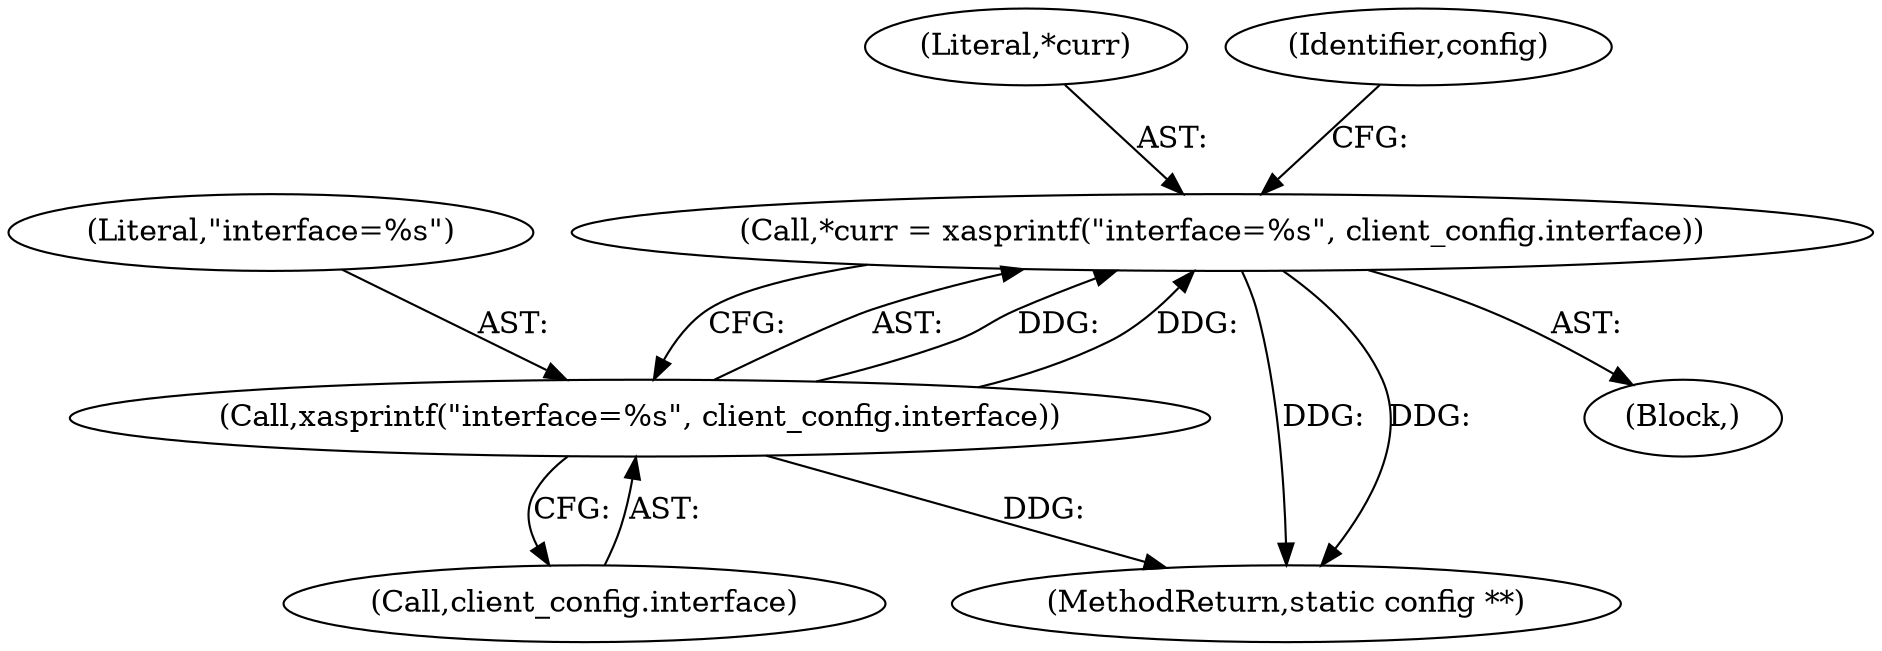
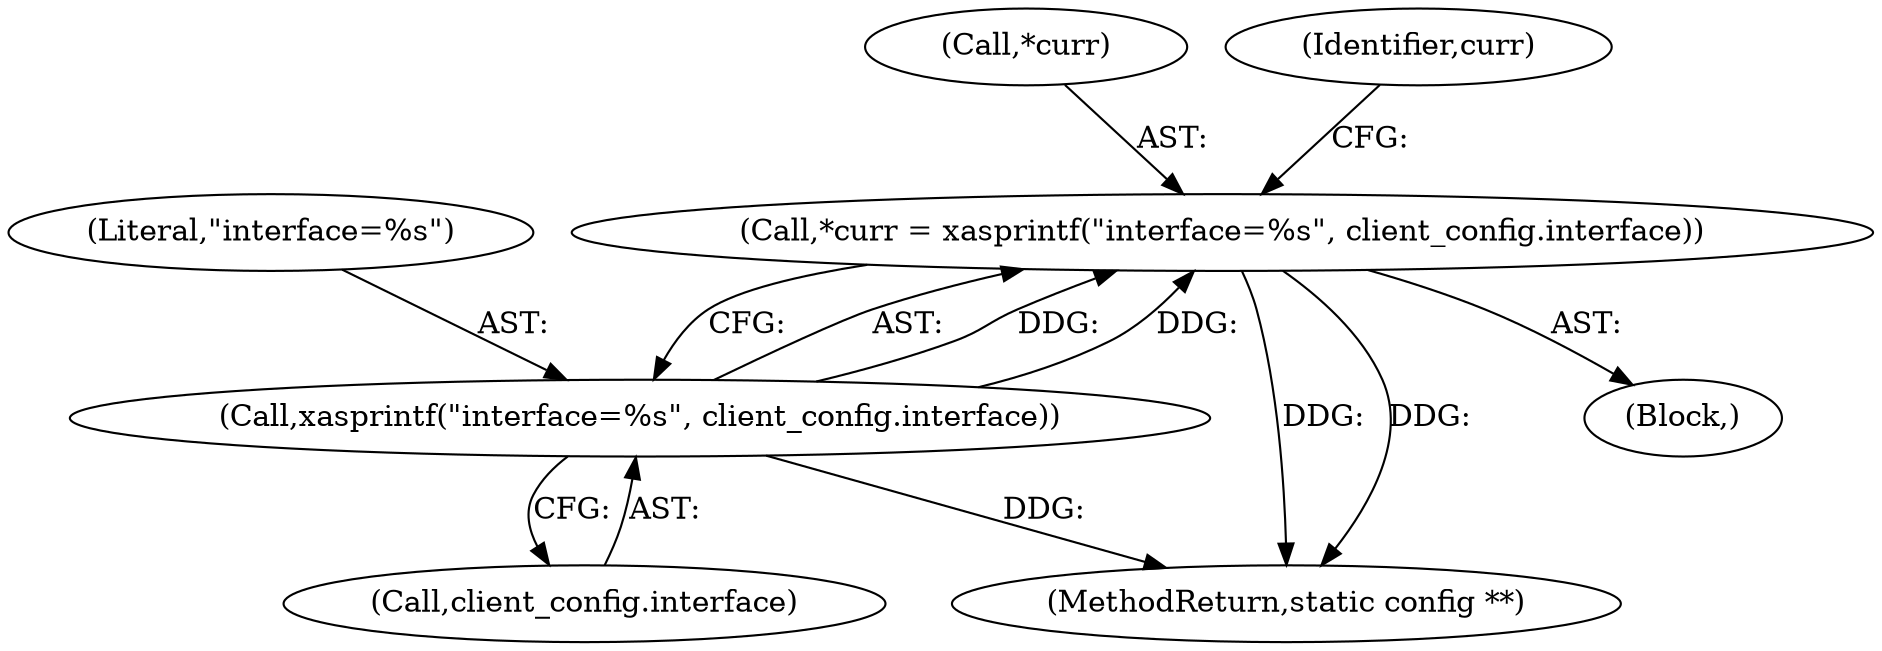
node "(Literal,*curr)": label "(Literal,*curr)" -> "(Call,*curr)"
node "(Identifier,config)": label "(Identifier,config)" -> "(Identifier,curr)"
